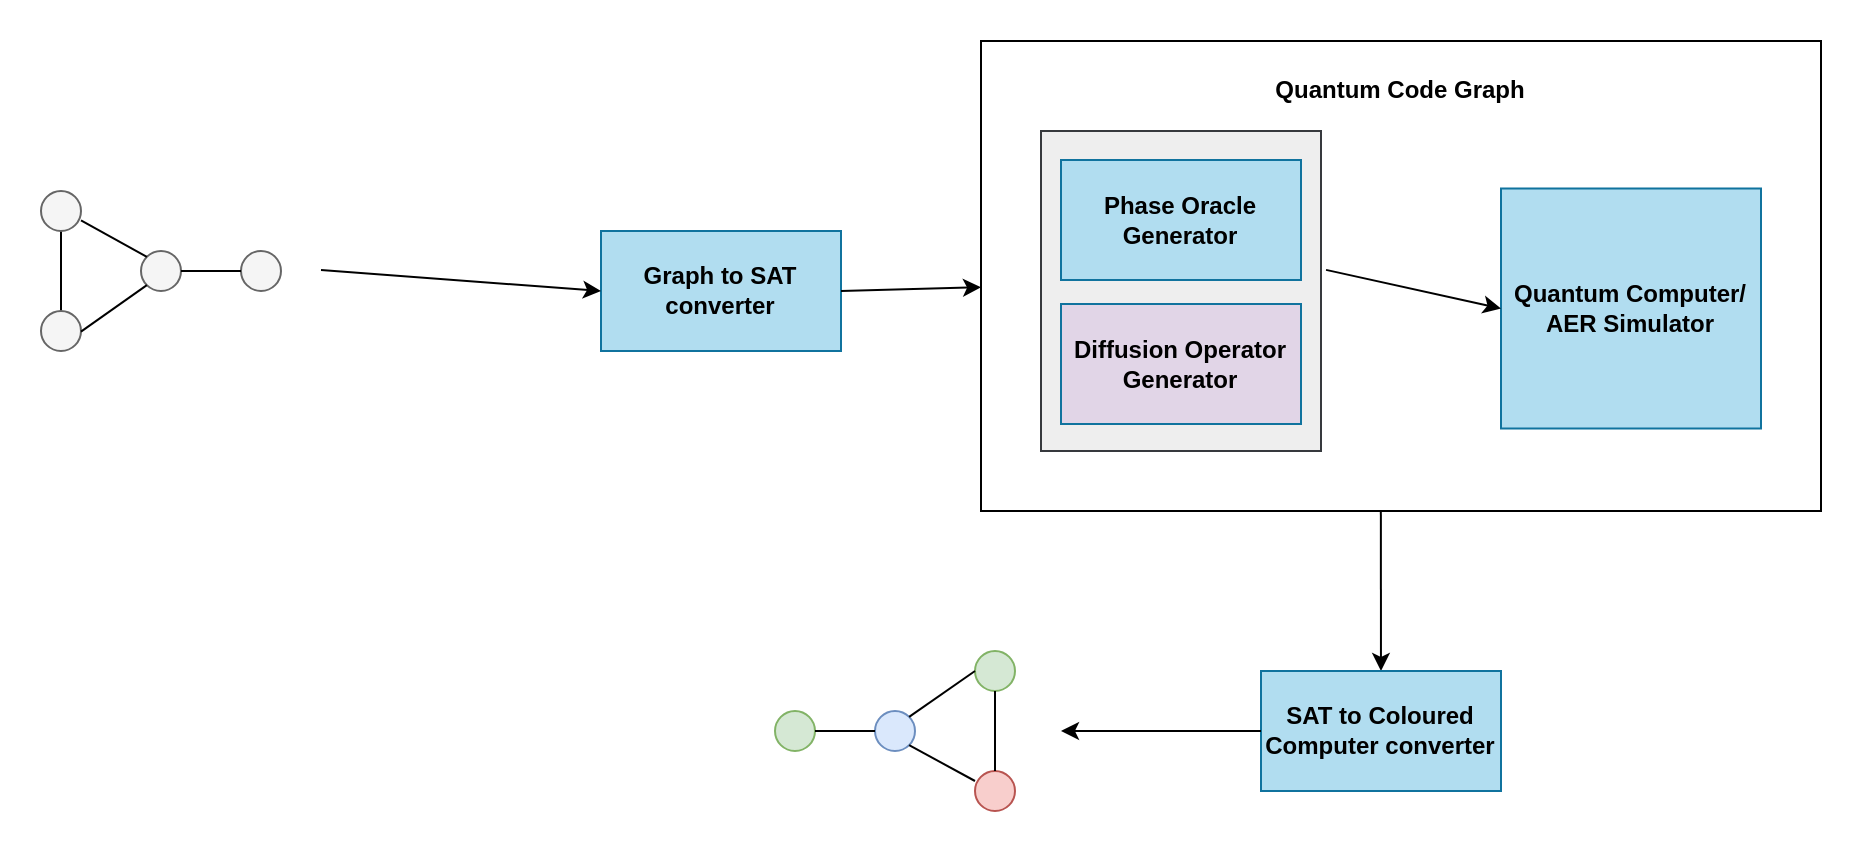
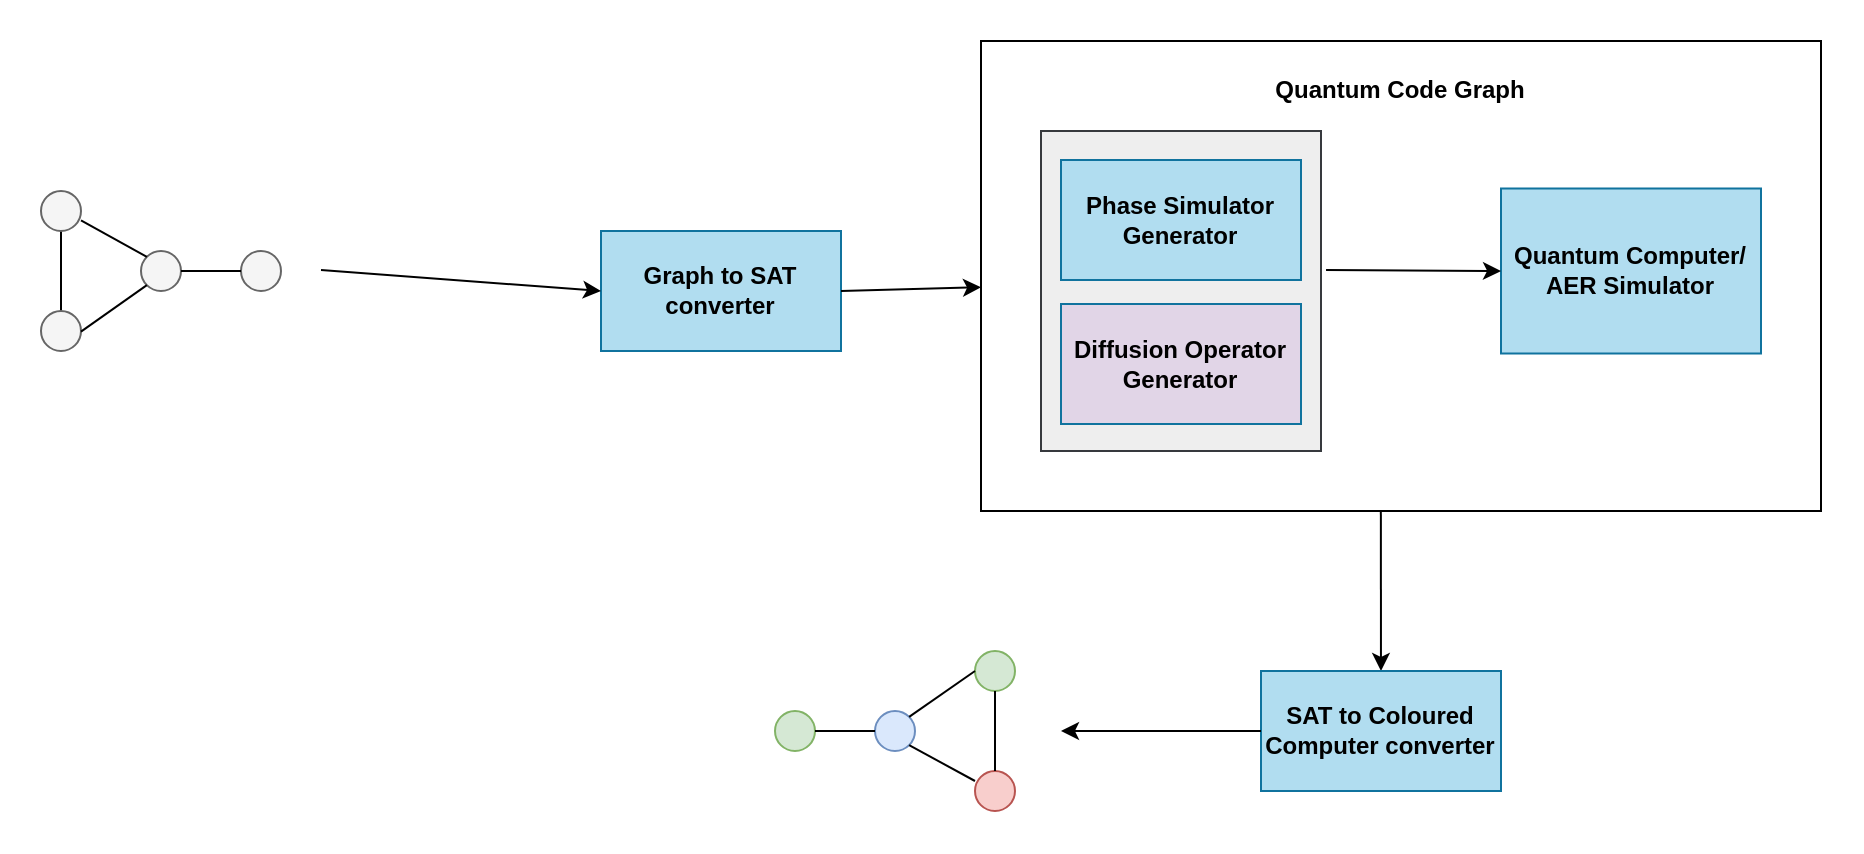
node "Phase Oracle Generator": label "Phase Oracle Generator" -> "Phase Simulator Generator"
node "Quantum Computer/ AER Simulator": size 260x240 -> 260x165
